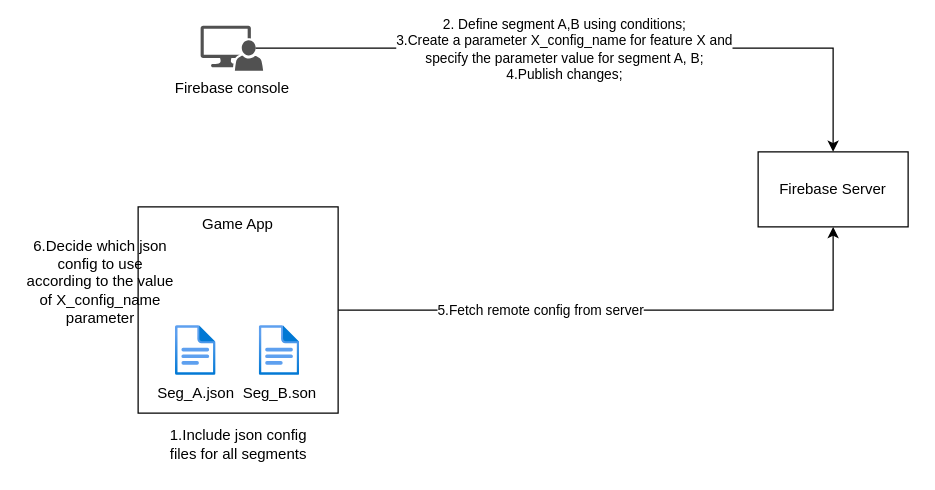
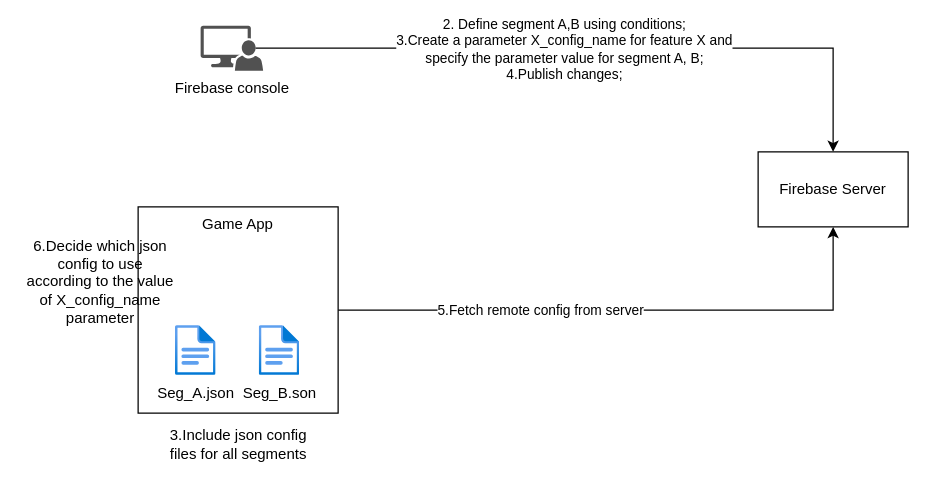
node "1.Include json config files for all segments": label "1.Include json config files for all segments" -> "3.Include json config files for all segments"
